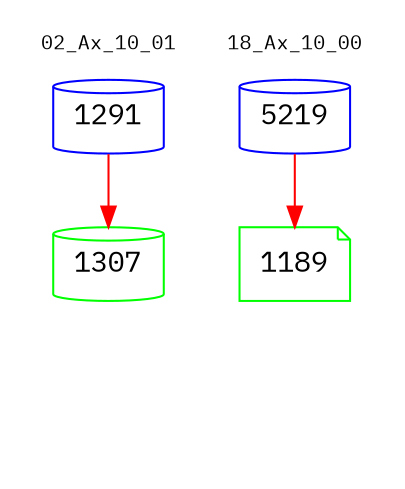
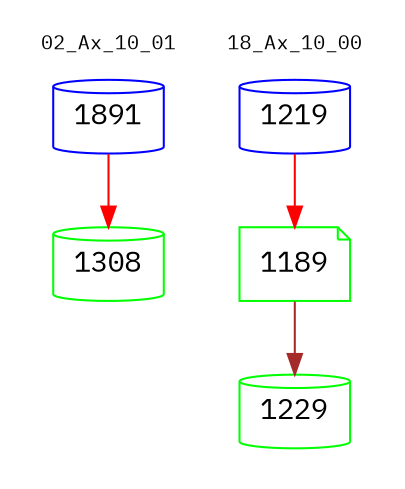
node "1291": label "1291" -> "1891"
node "5219": label "5219" -> "1219"
node "1307": label "1307" -> "1308"
node "1229": added
